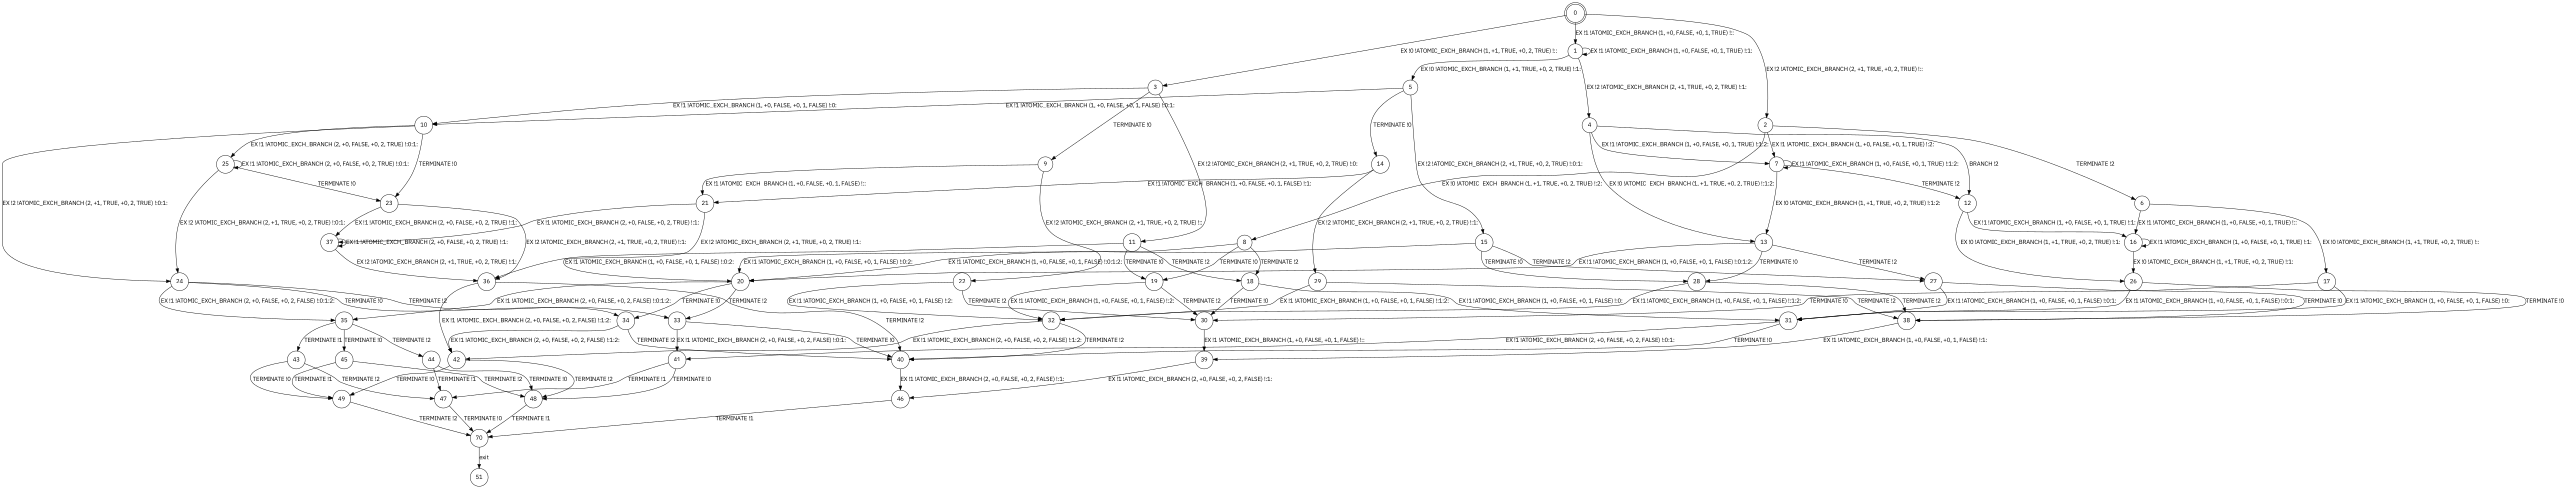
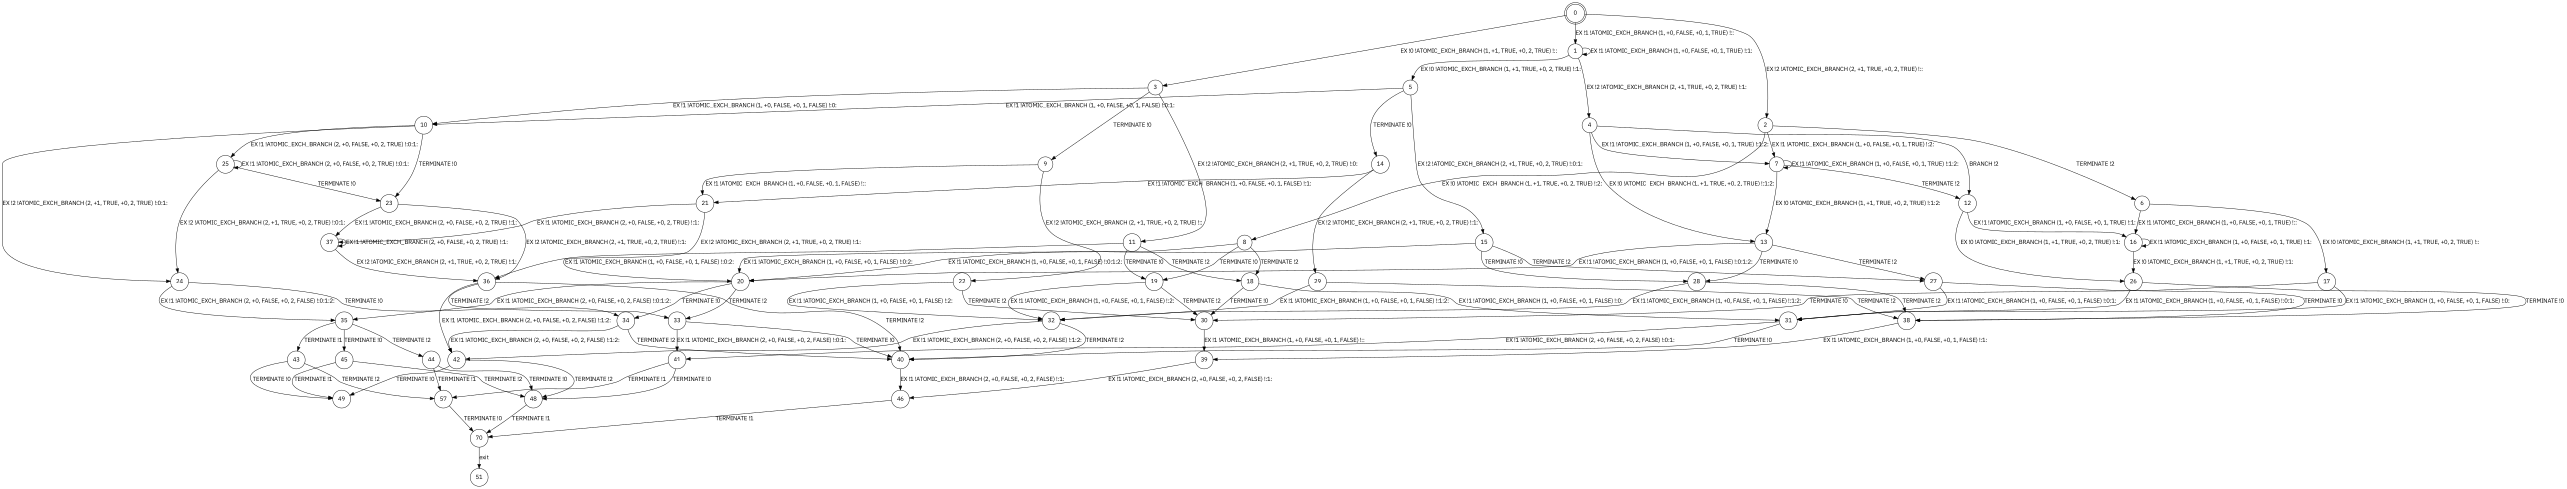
edge "24" -> "33": now "36" -> "33"
node "47": label "47" -> "57"
edge "49" -> "70": removed, label "TERMINATE !2"
